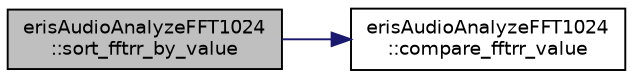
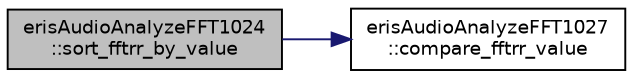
node "erisAudioAnalyzeFFT1024 ::compare_fftrr_value": label "erisAudioAnalyzeFFT1024 ::compare_fftrr_value" -> "erisAudioAnalyzeFFT1027 ::compare_fftrr_value"
